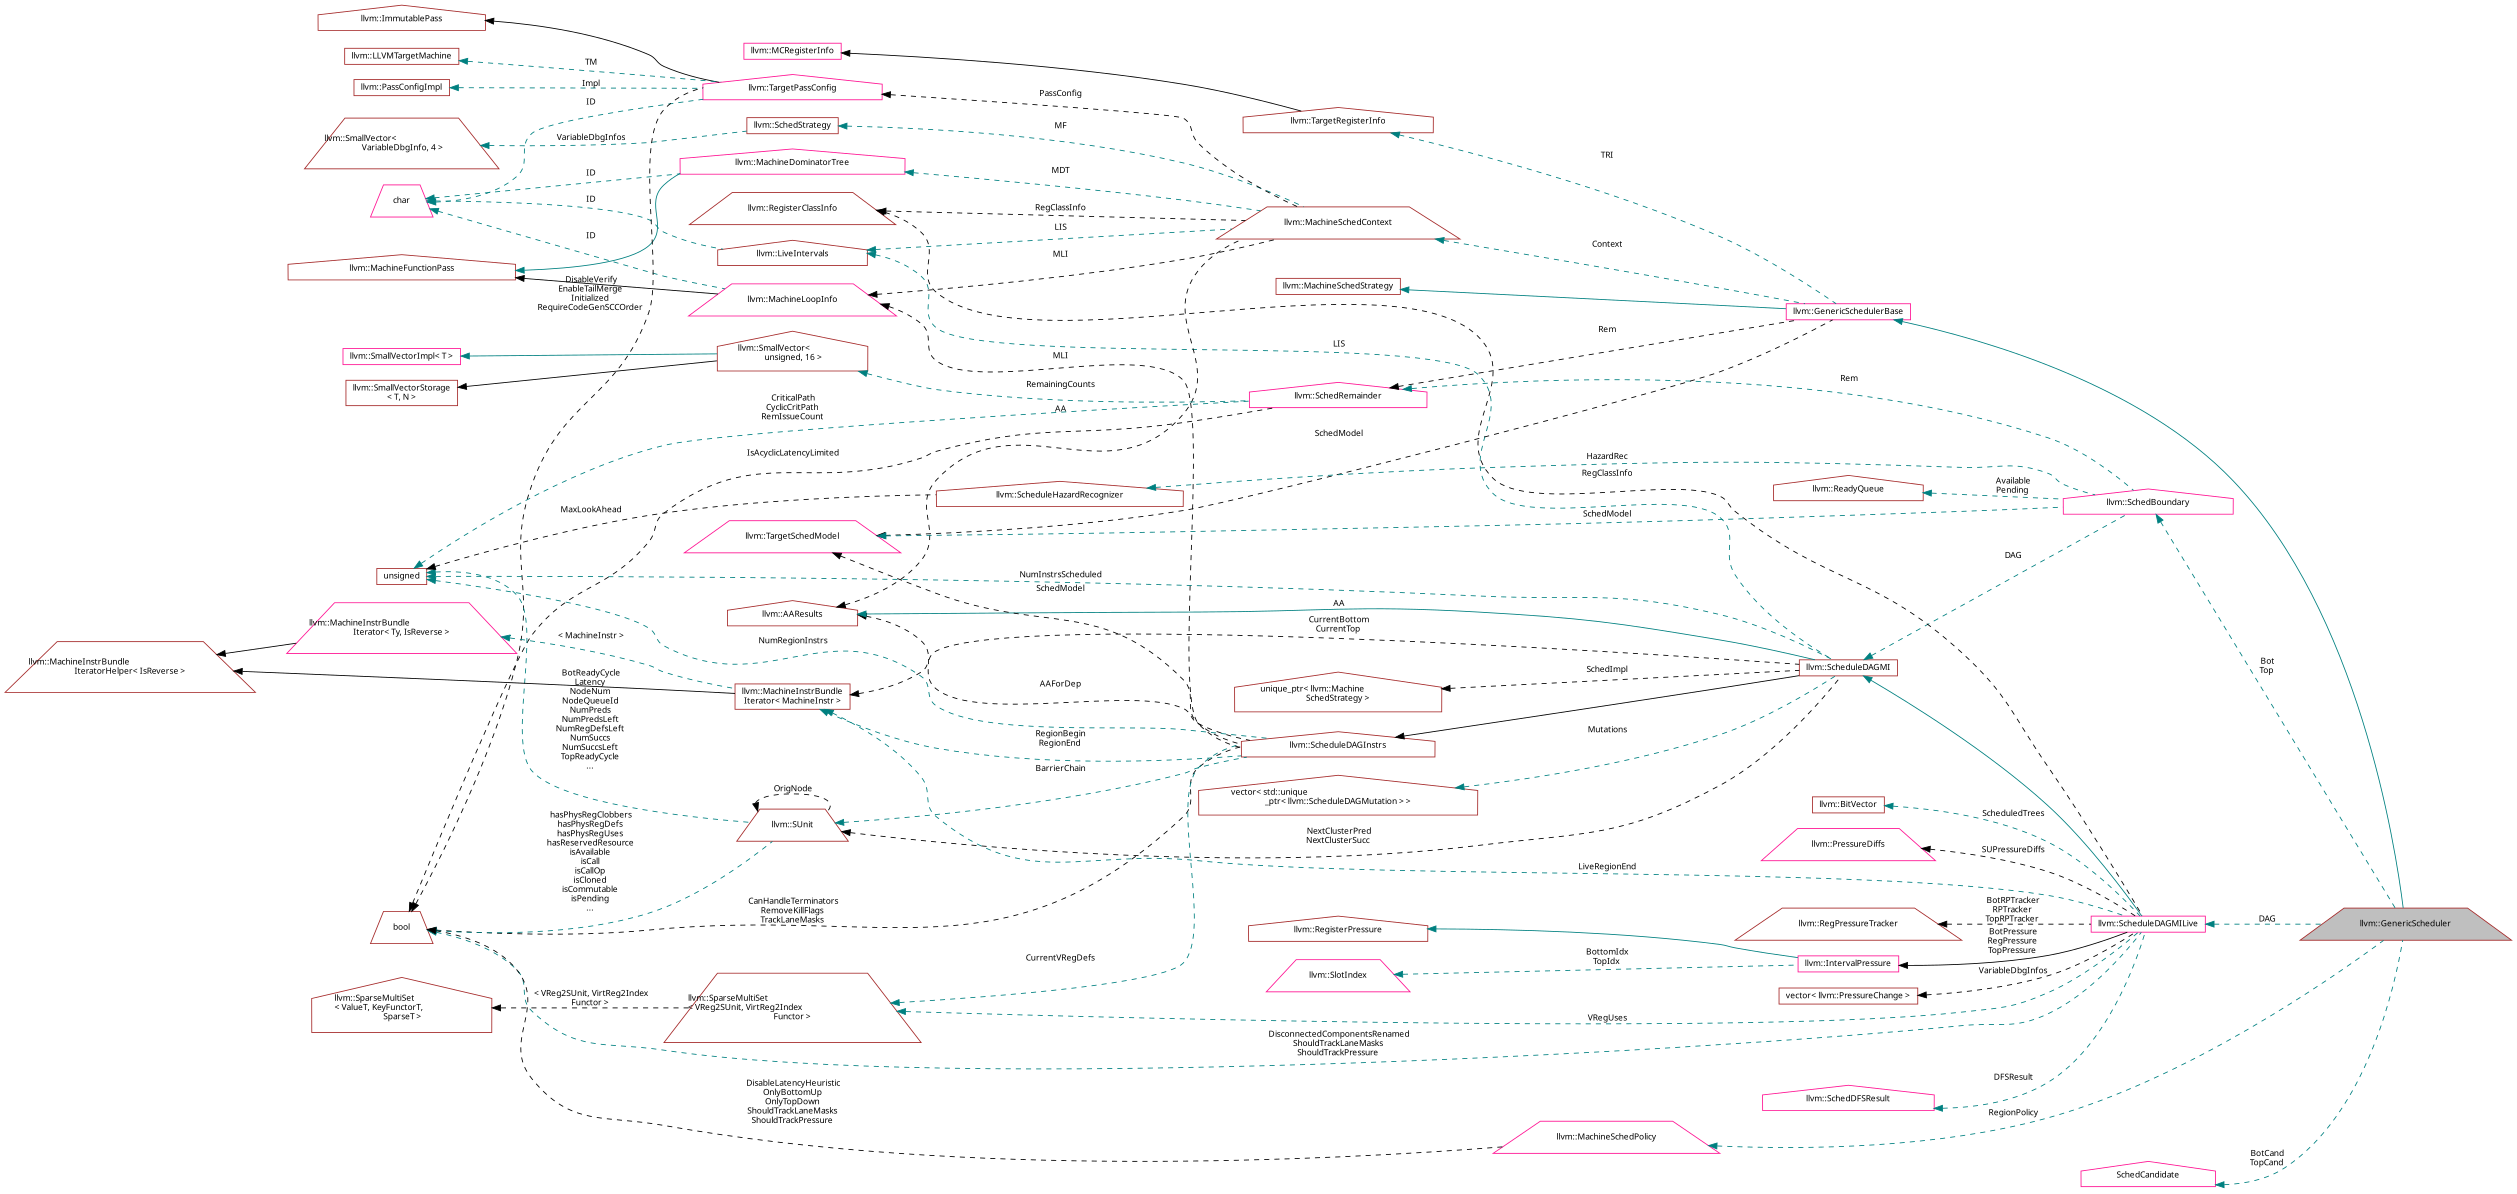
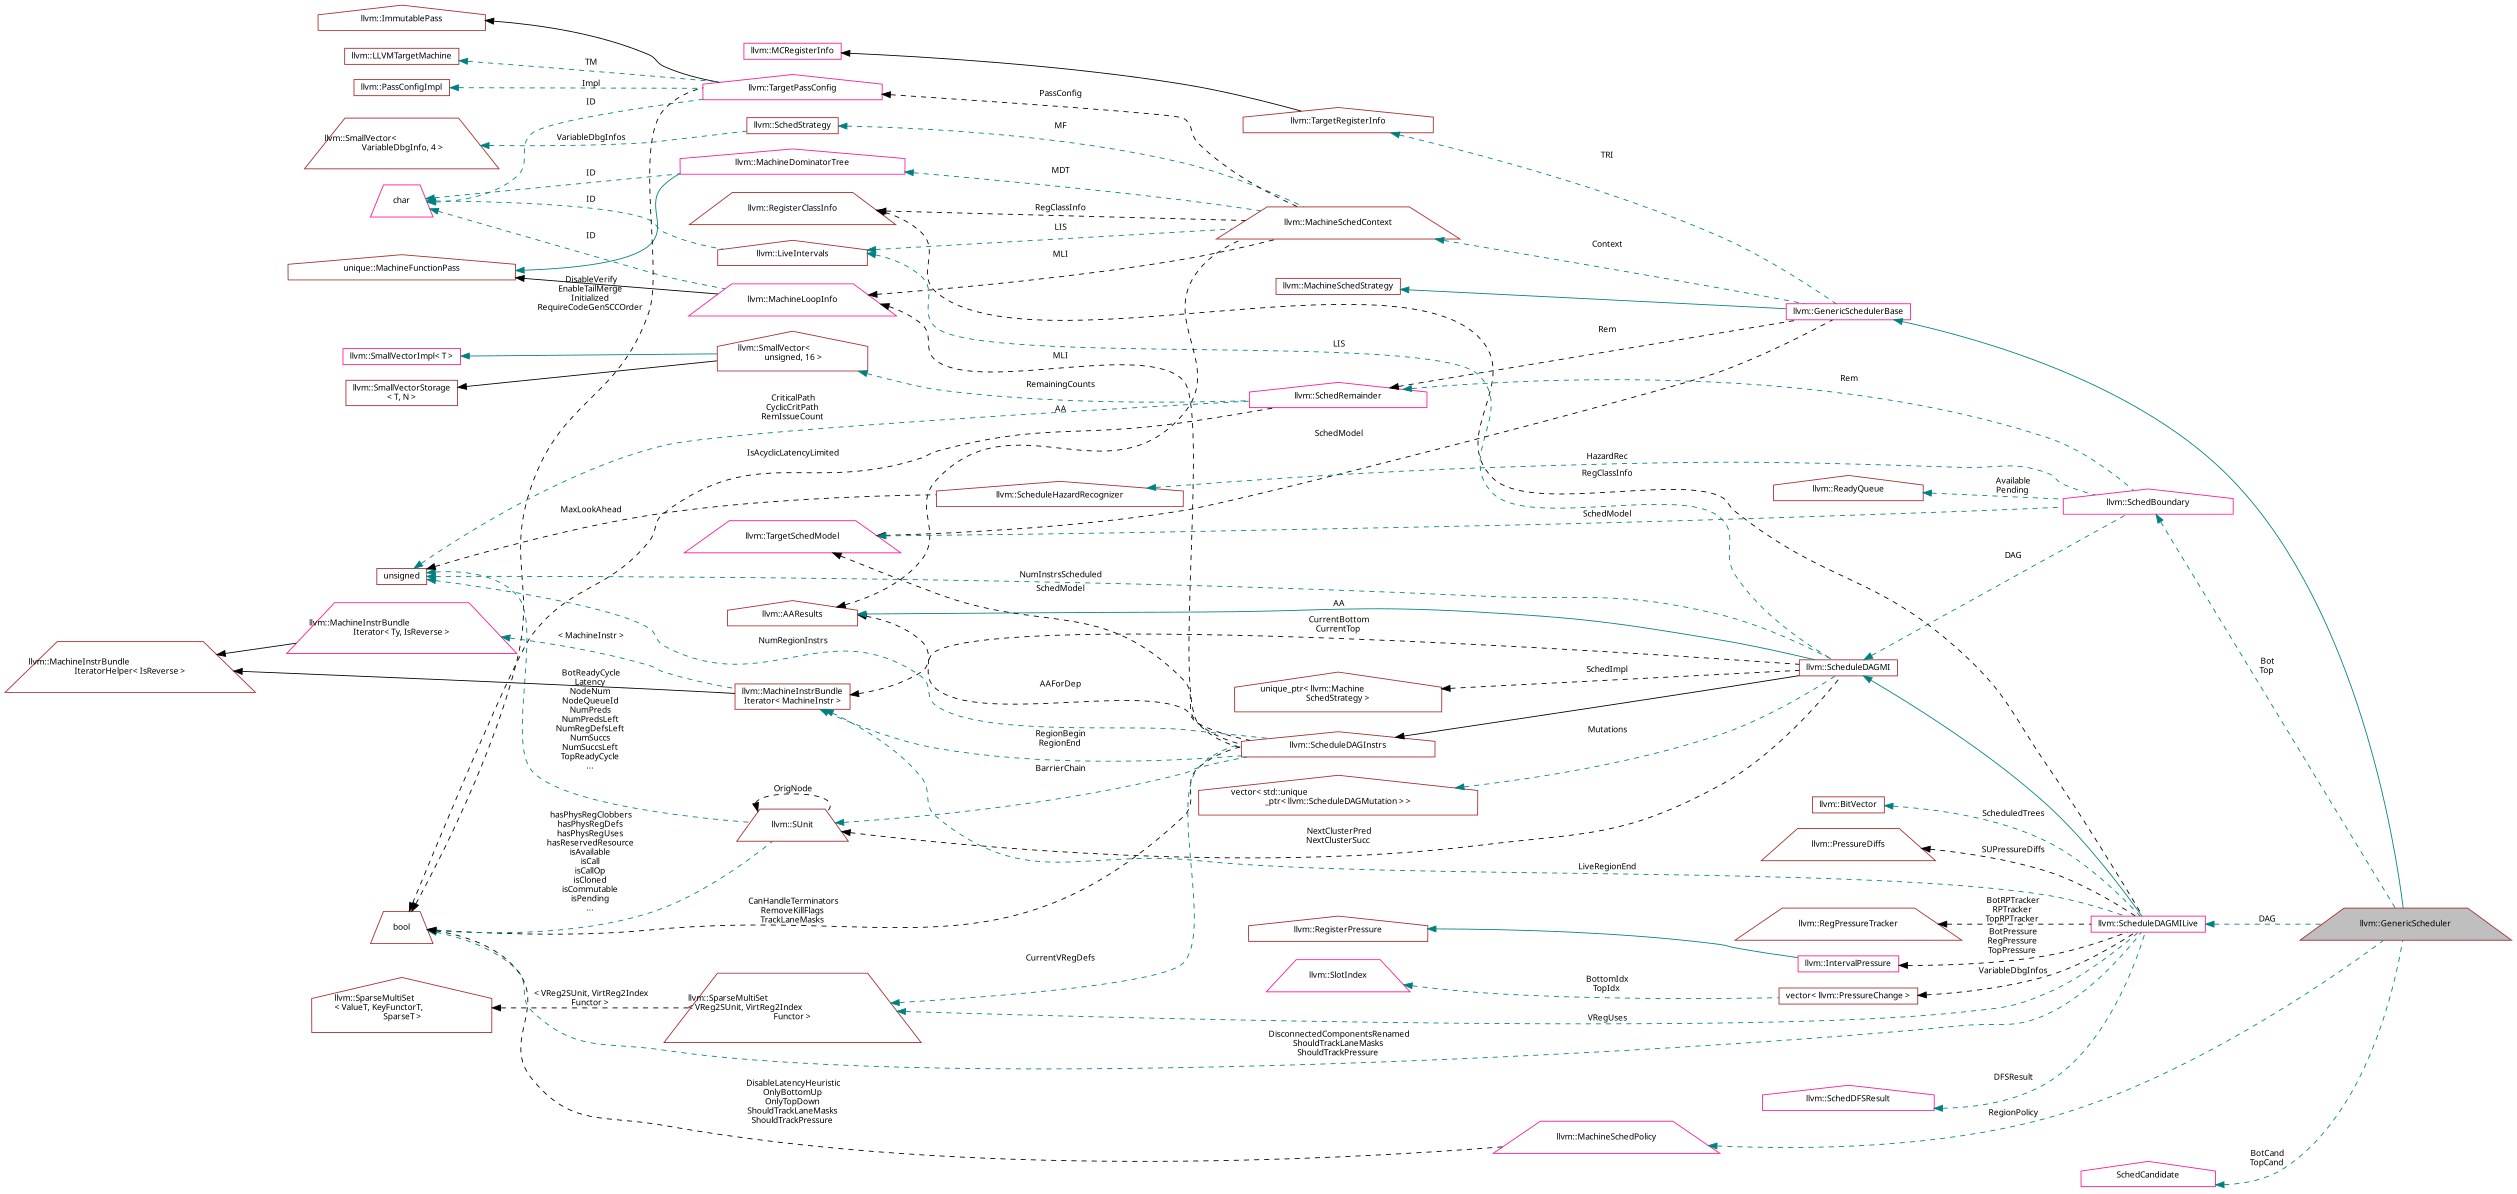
node "llvm::MachineFunctionPass": label "llvm::MachineFunctionPass" -> "unique::MachineFunctionPass"
node "llvm::PressureDiffs": color deeppink -> brown
edge "llvm::ScheduleDAGMILive" -> "llvm::IntervalPressure": style solid -> dashed
edge "llvm::IntervalPressure" -> "llvm::SlotIndex": now "vector< llvm::PressureChange >" -> "llvm::SlotIndex"
